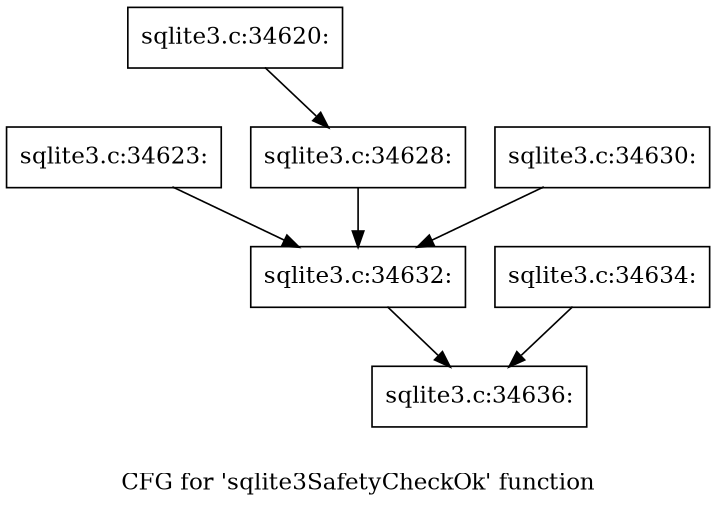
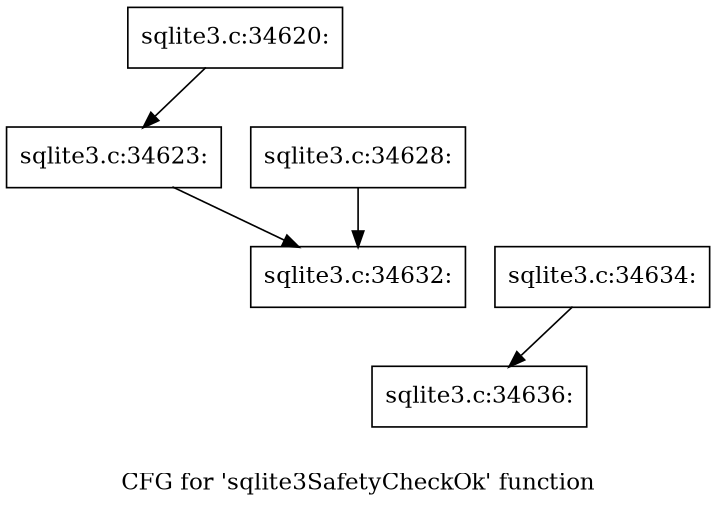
edge "sqlite3.c:34620:" -> "sqlite3.c:34628:": now "sqlite3.c:34620:" -> "sqlite3.c:34623:"
node "sqlite3.c:34630:": removed
edge "sqlite3.c:34632:" -> "sqlite3.c:34636:": removed
